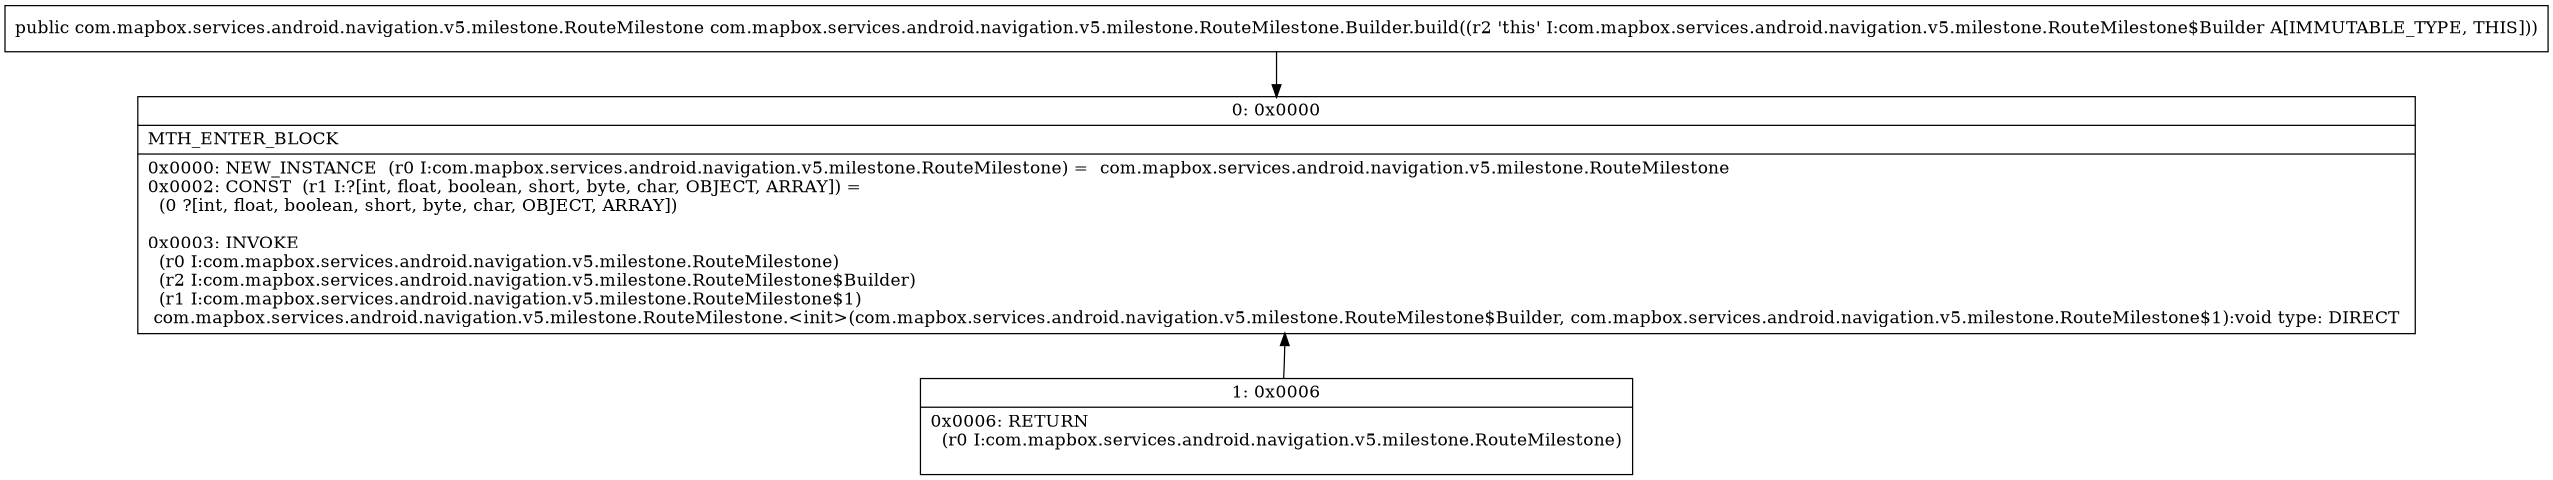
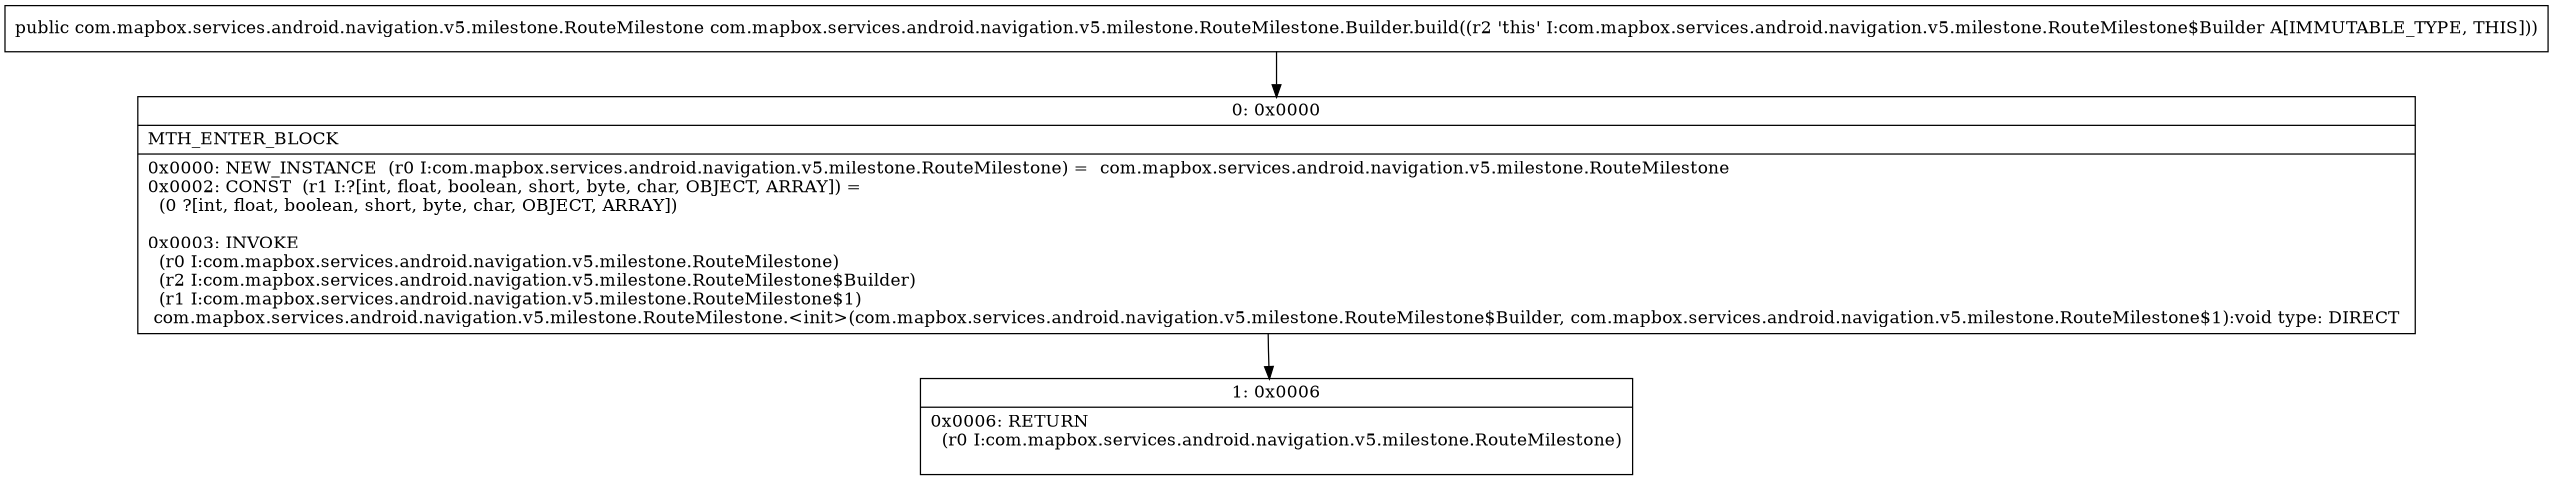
edge "1: 0x0006" -> "0: 0x0000": reversed
